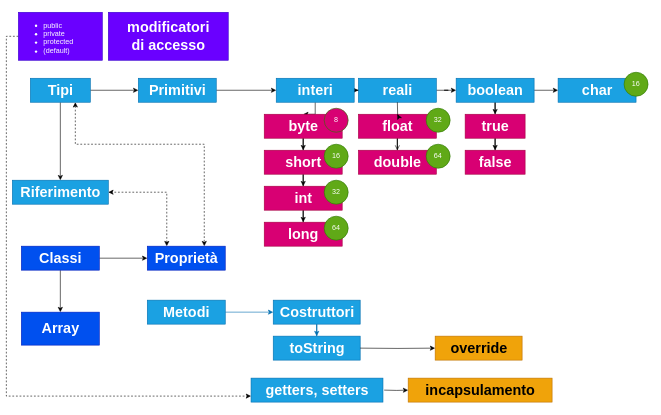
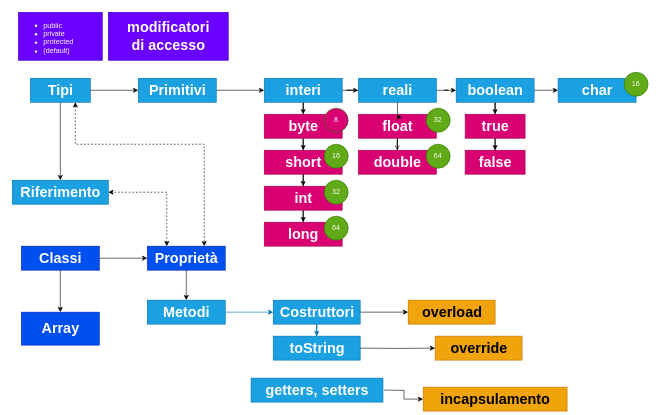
node "interi": moved (315, 90) -> (303, 90)
edge "public private protected (default)" -> "getters, setters": removed
edge "Proprietà" -> "Metodi": added
edge "Costruttori" -> "overload": added
node "overload": added
node "incapsulamento": moved (480, 390) -> (495, 399)
